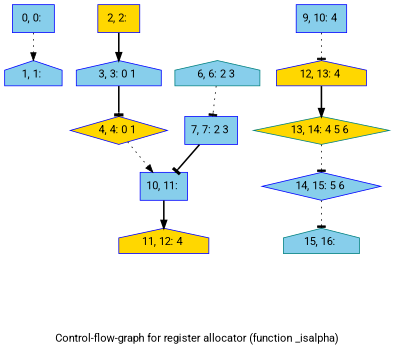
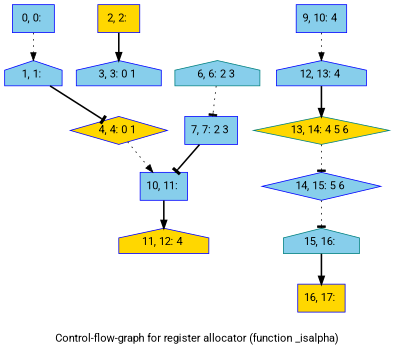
edge "9, 10: 4" -> "12, 13: 4": arrowhead tee -> normal
node "12, 13: 4": fillcolor gold -> skyblue
edge "3, 3: 0 1" -> "4, 4: 0 1": now "1, 1:" -> "4, 4: 0 1"
node "16, 17:": added
